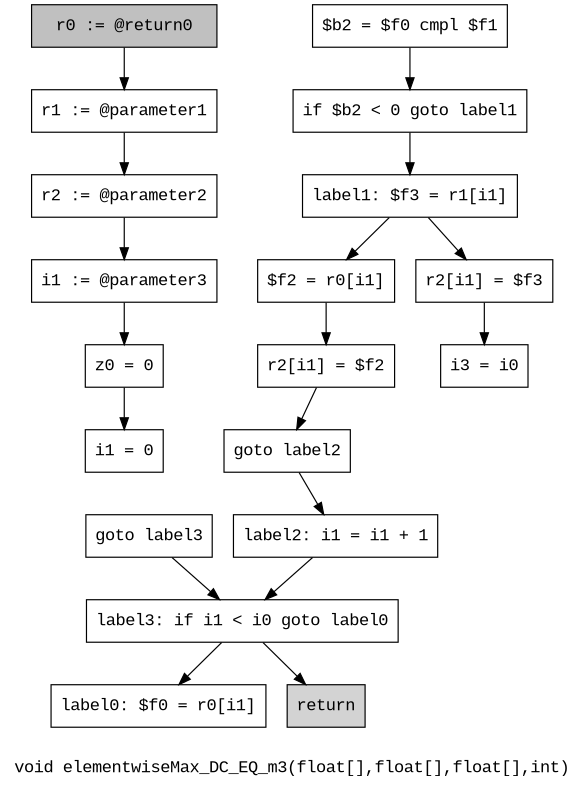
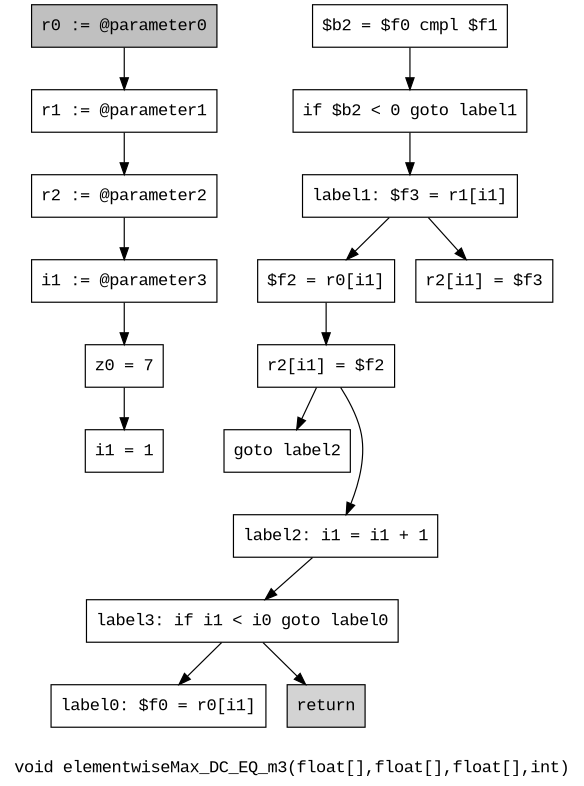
node "r0 := @return0": label "r0 := @return0" -> "r0 := @parameter0"
node "z0 = 0": label "z0 = 0" -> "z0 = 7"
node "i3 = i0": removed
node "i1 = 0": label "i1 = 0" -> "i1 = 1"
edge "goto label2" -> "label2: i1 = i1 + 1": now "r2[i1] = $f2" -> "label2: i1 = i1 + 1"
node "goto label3": removed
